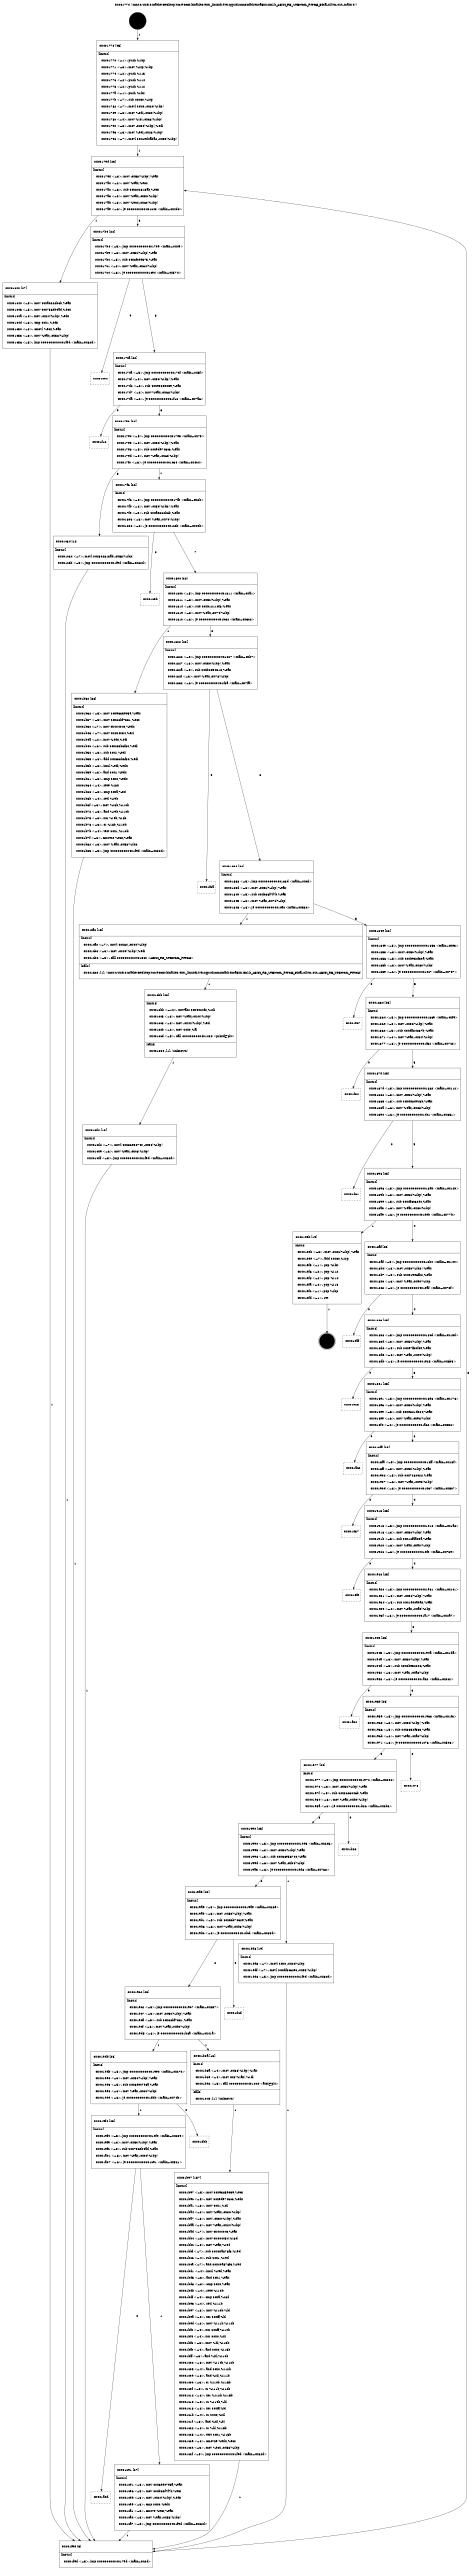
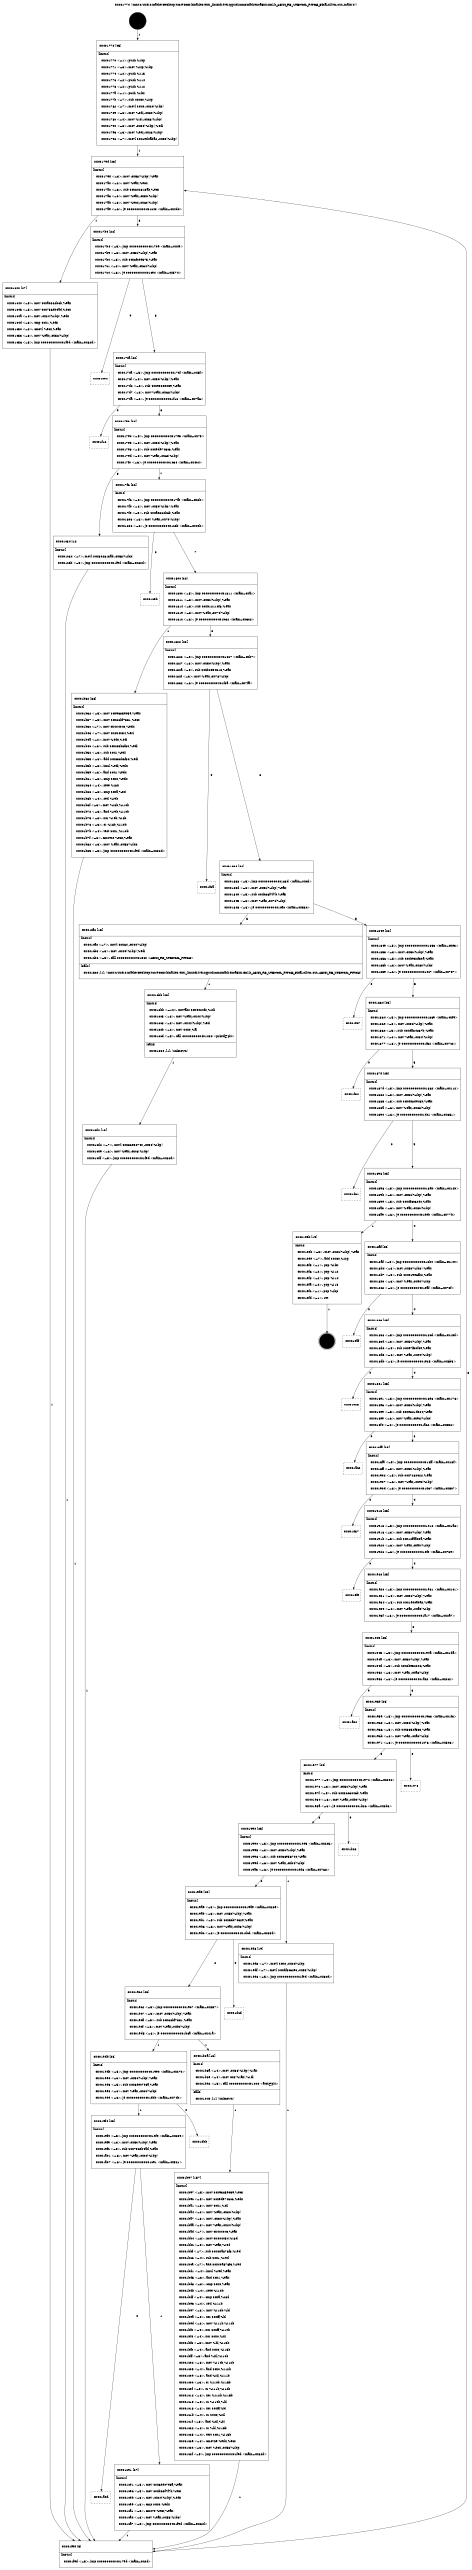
edge "0x401838 [22]" -> "0x401cac [15]": label " 1" -> " 6"
edge "0x4018c8 [25]" -> "0x4018e1 [25]": label " 3" -> " 4"
